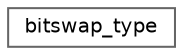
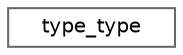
node "bitswap_type": label "bitswap_type" -> "type_type"
